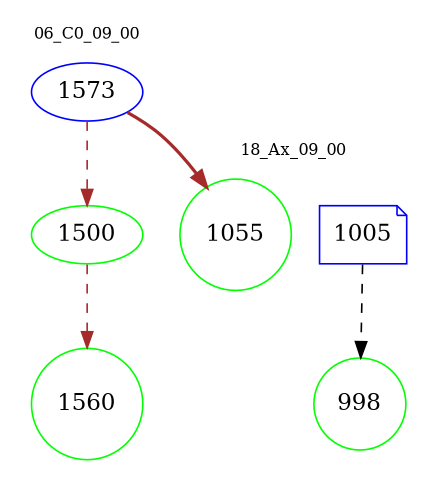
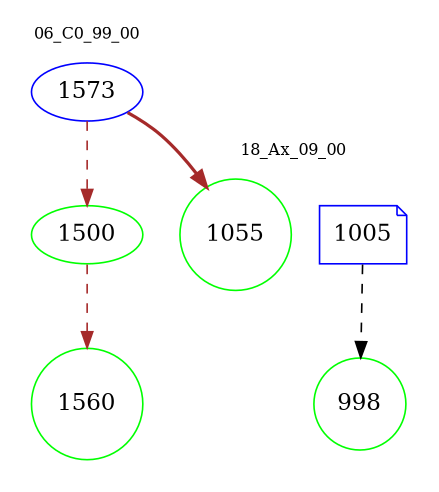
cluster "06_C0_09_00": label "06_C0_09_00" -> "06_C0_99_00"
